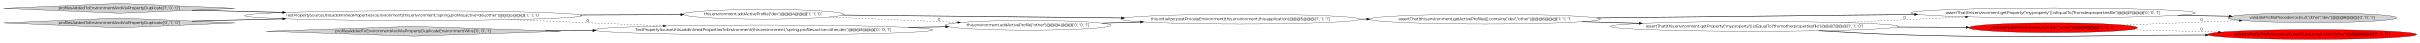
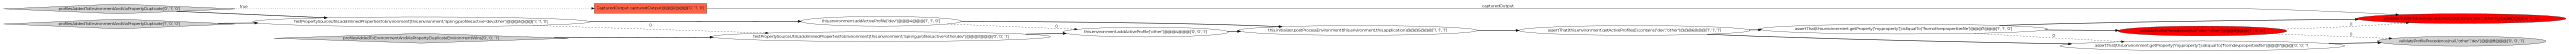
node "CapturedOutput capturedOutput@@@2@@@['0', '1', '0']": added
